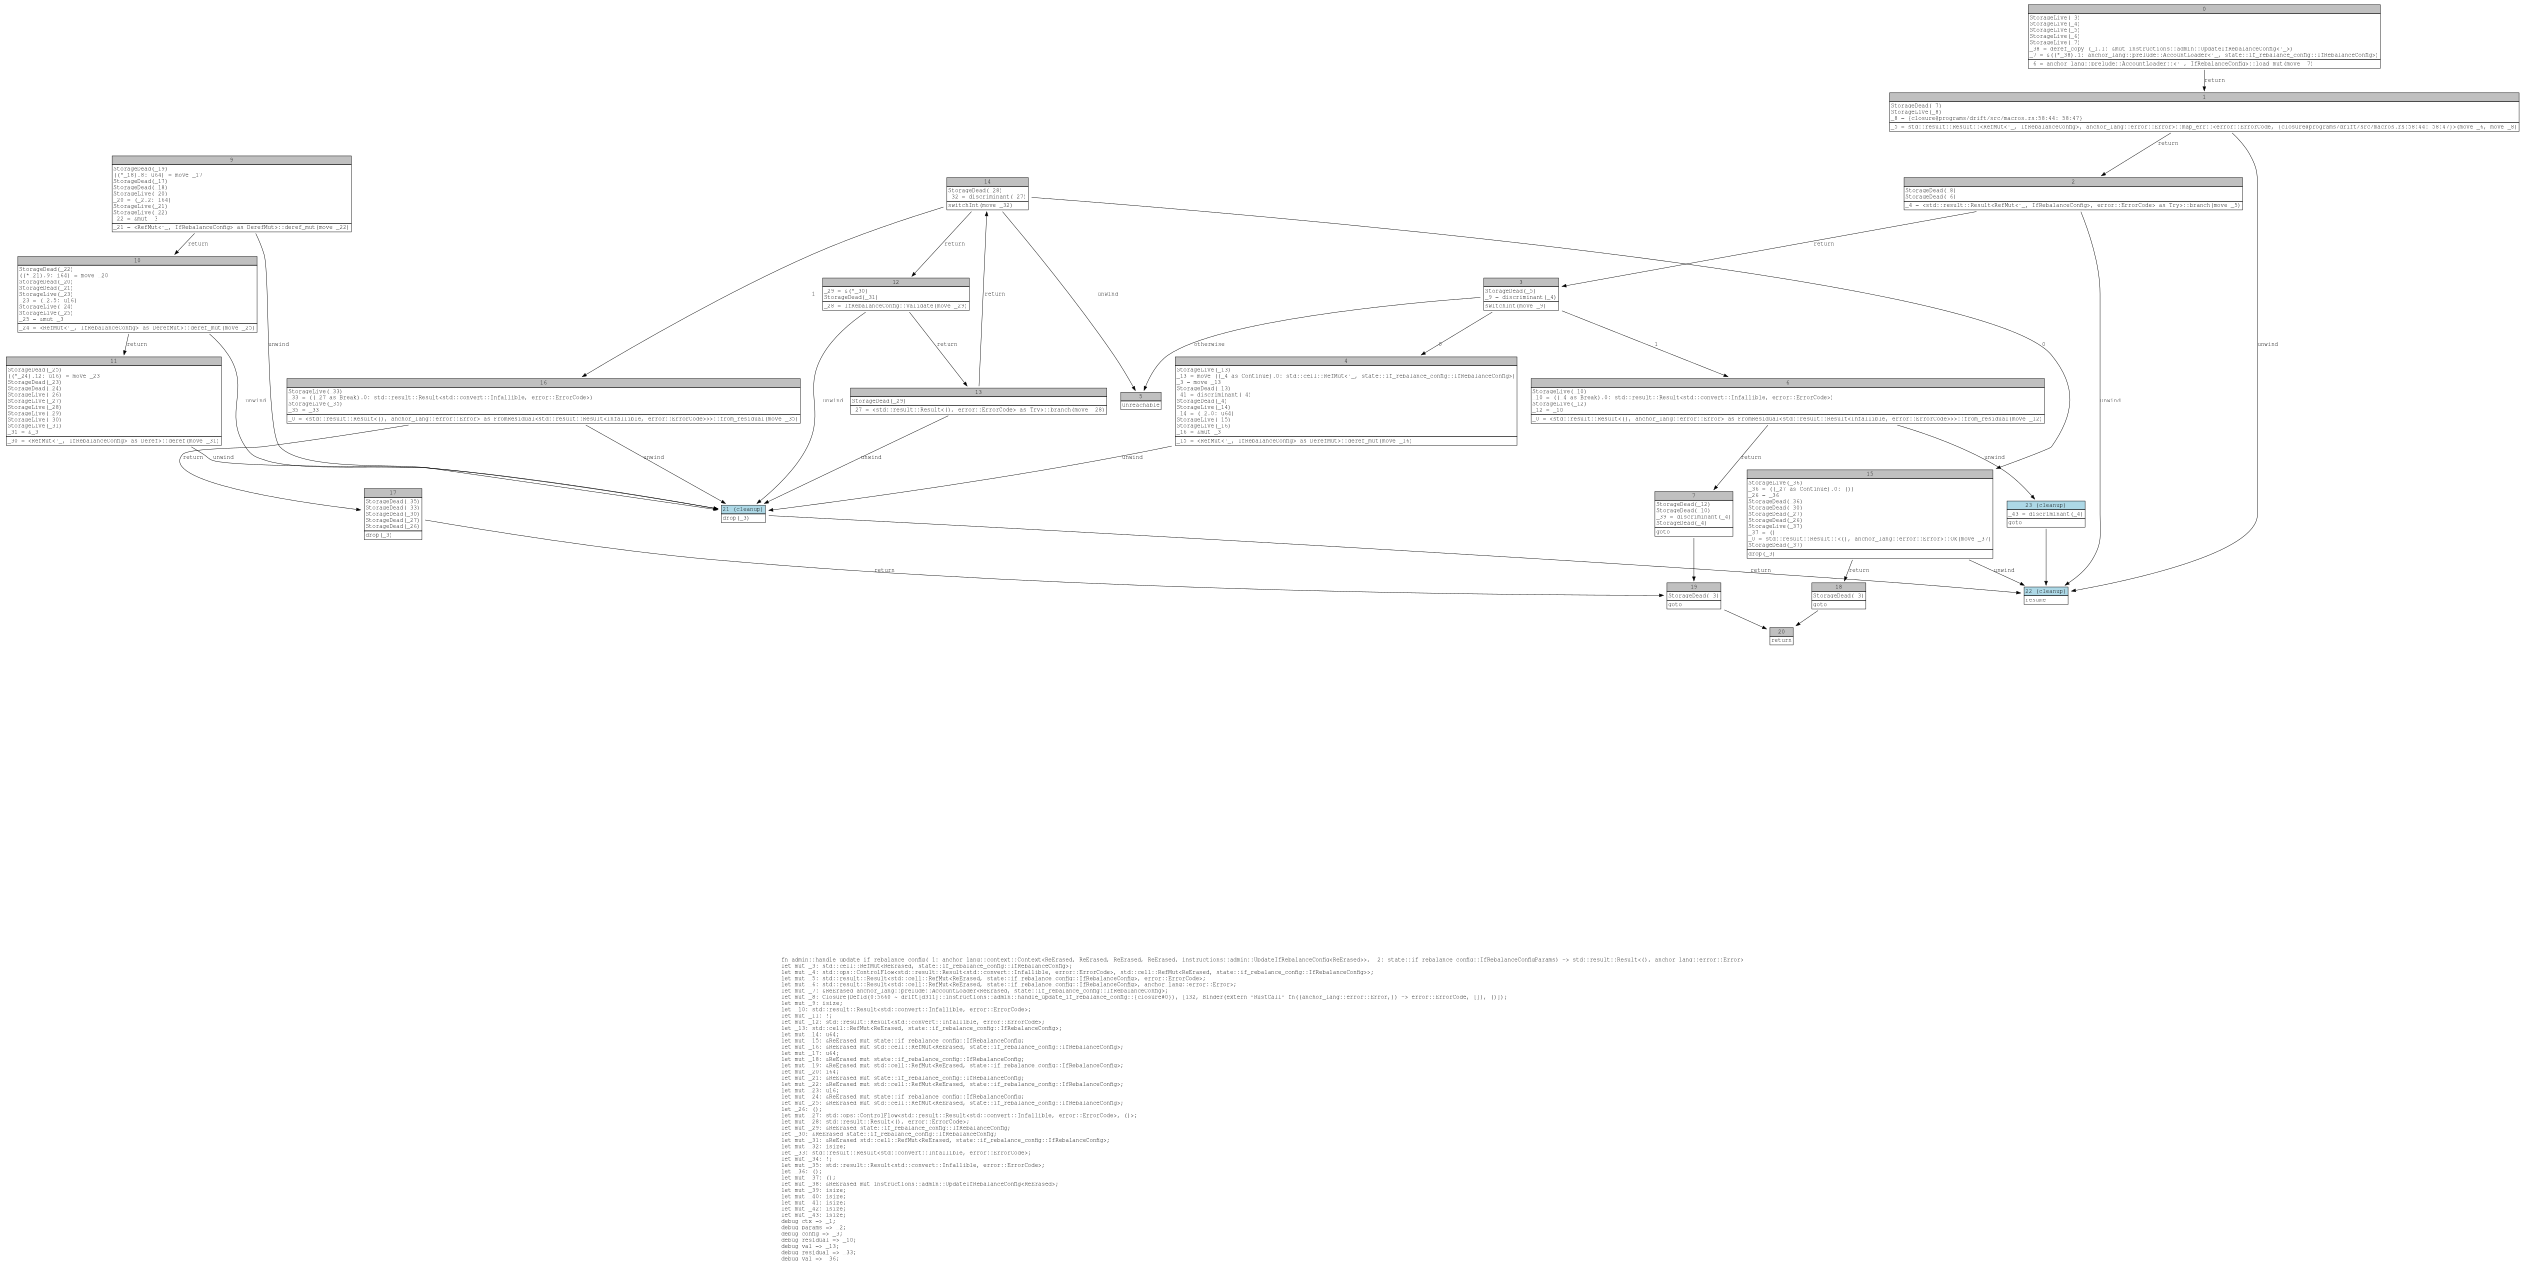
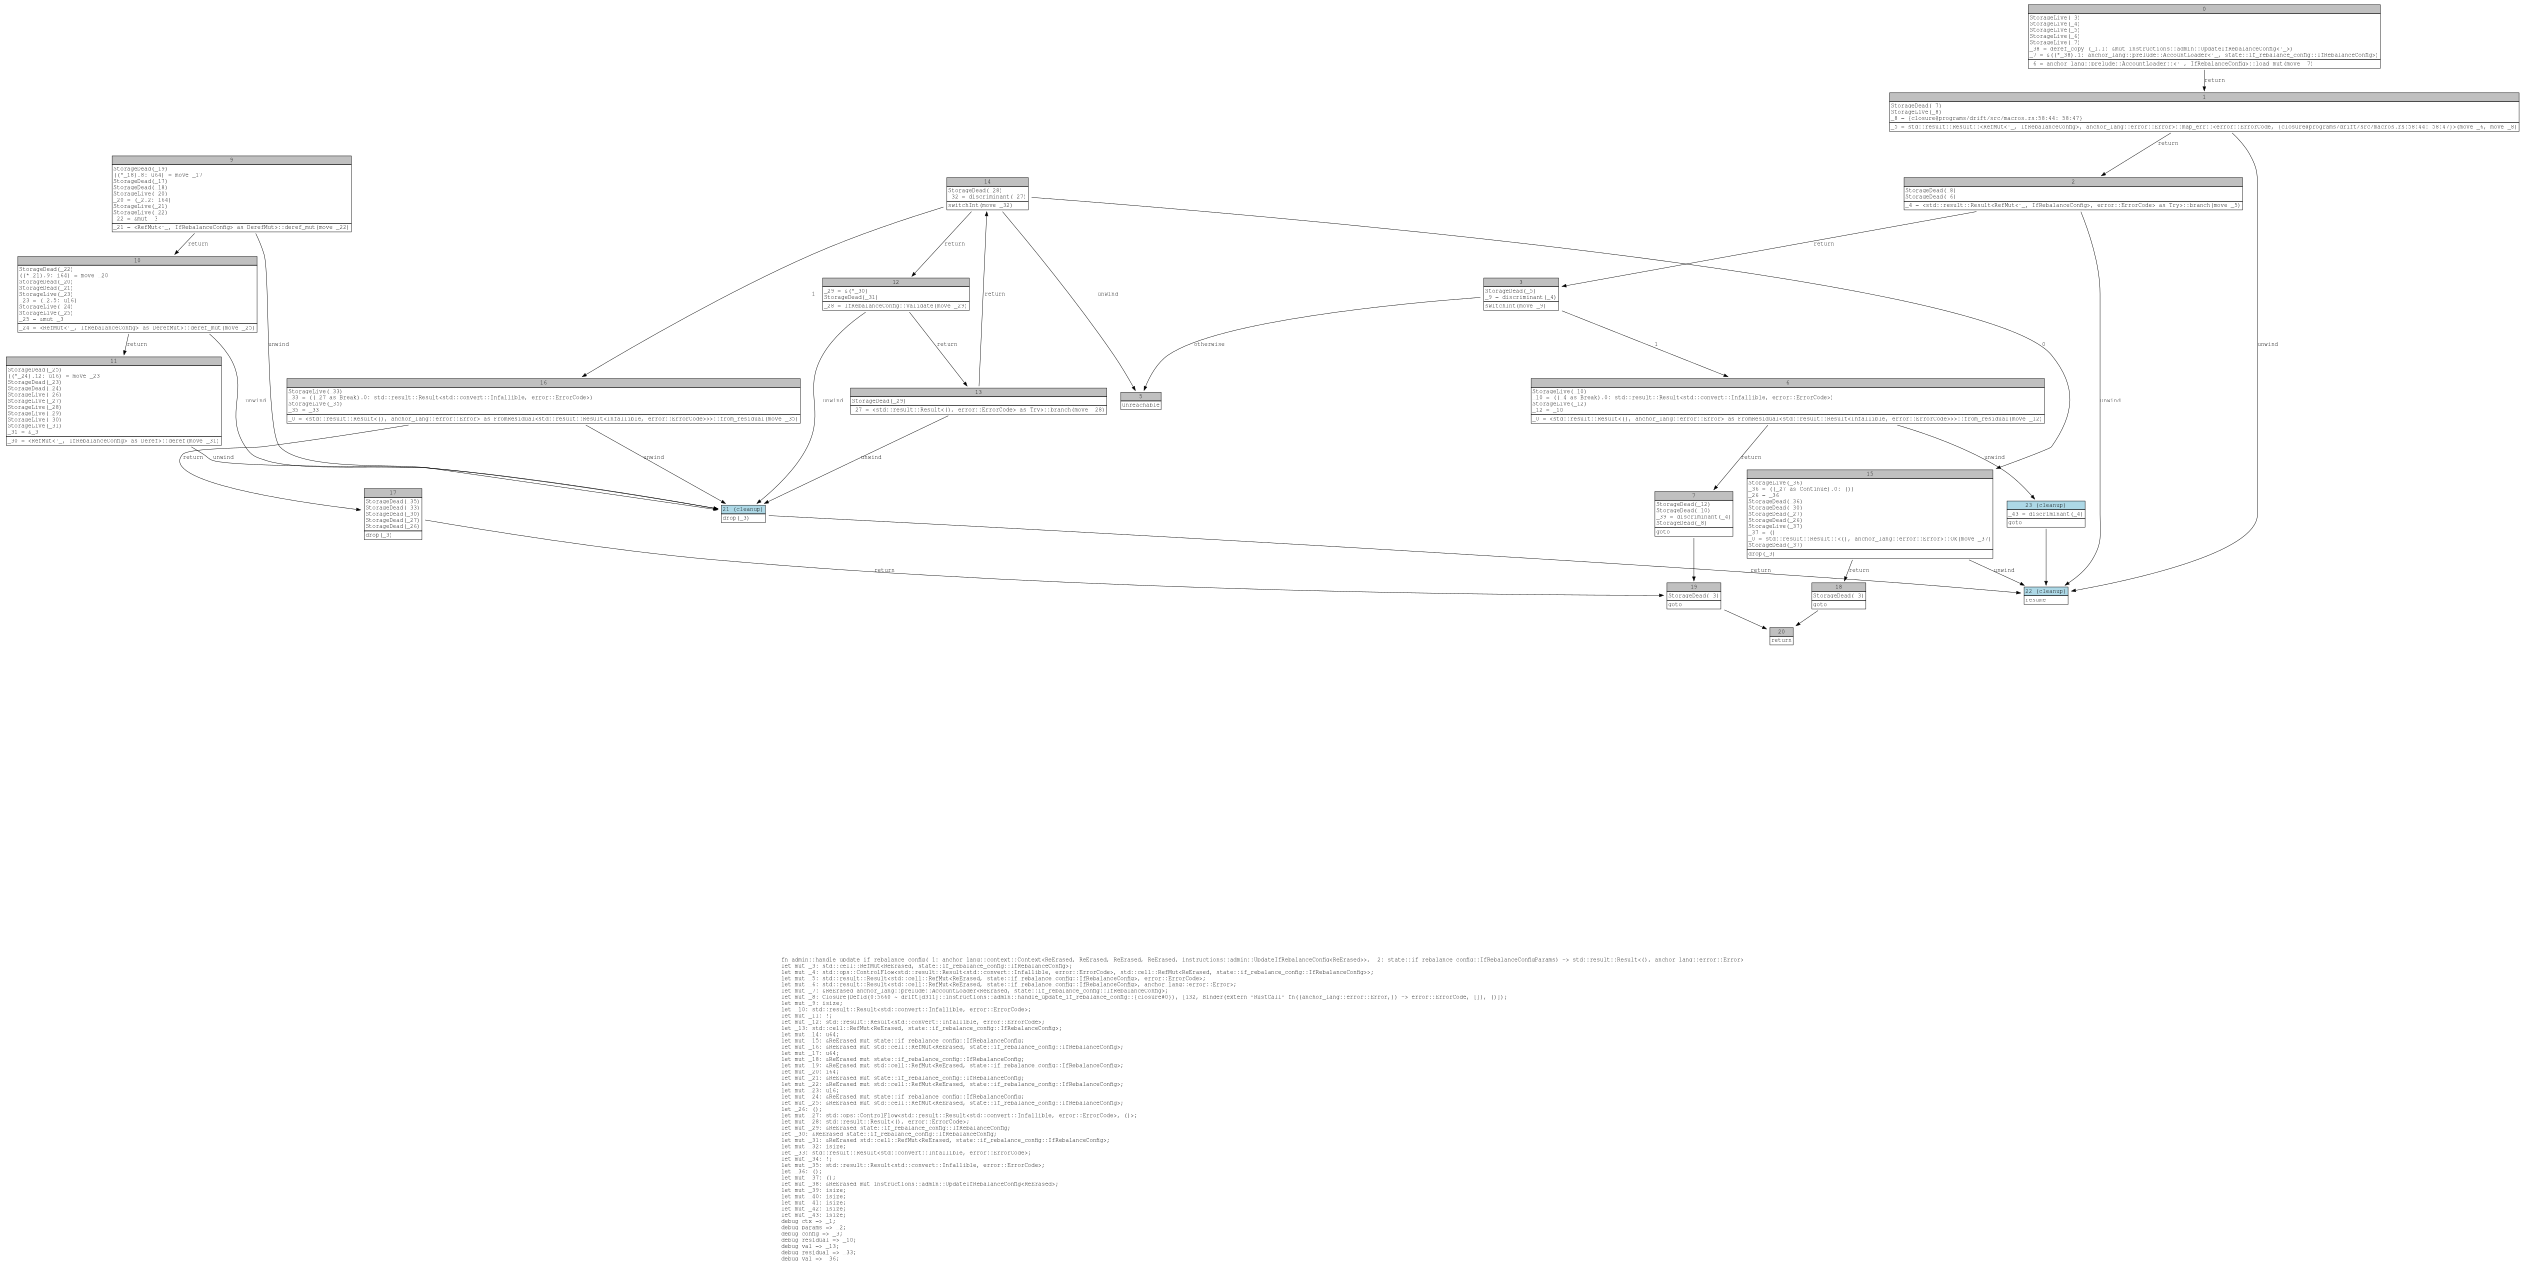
node "4": removed
node "7": text "StorageDead(_4)" -> "StorageDead(_8)"
